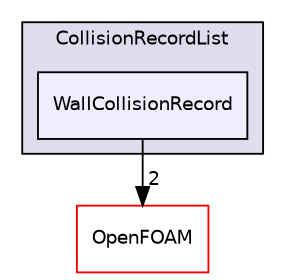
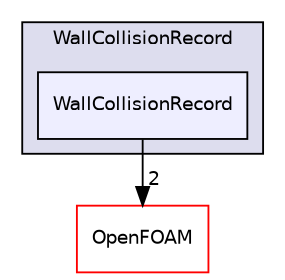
cluster "CollisionRecordList": label "CollisionRecordList" -> "WallCollisionRecord"
